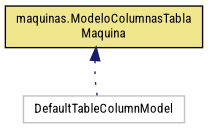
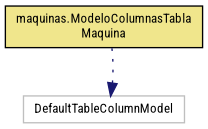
edge "DefaultTableColumnModel" -> "maquinas.ModeloColumnasTabla Maquina": reversed
